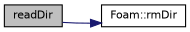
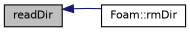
edge "readDir" -> "Foam::rmDir": reversed
